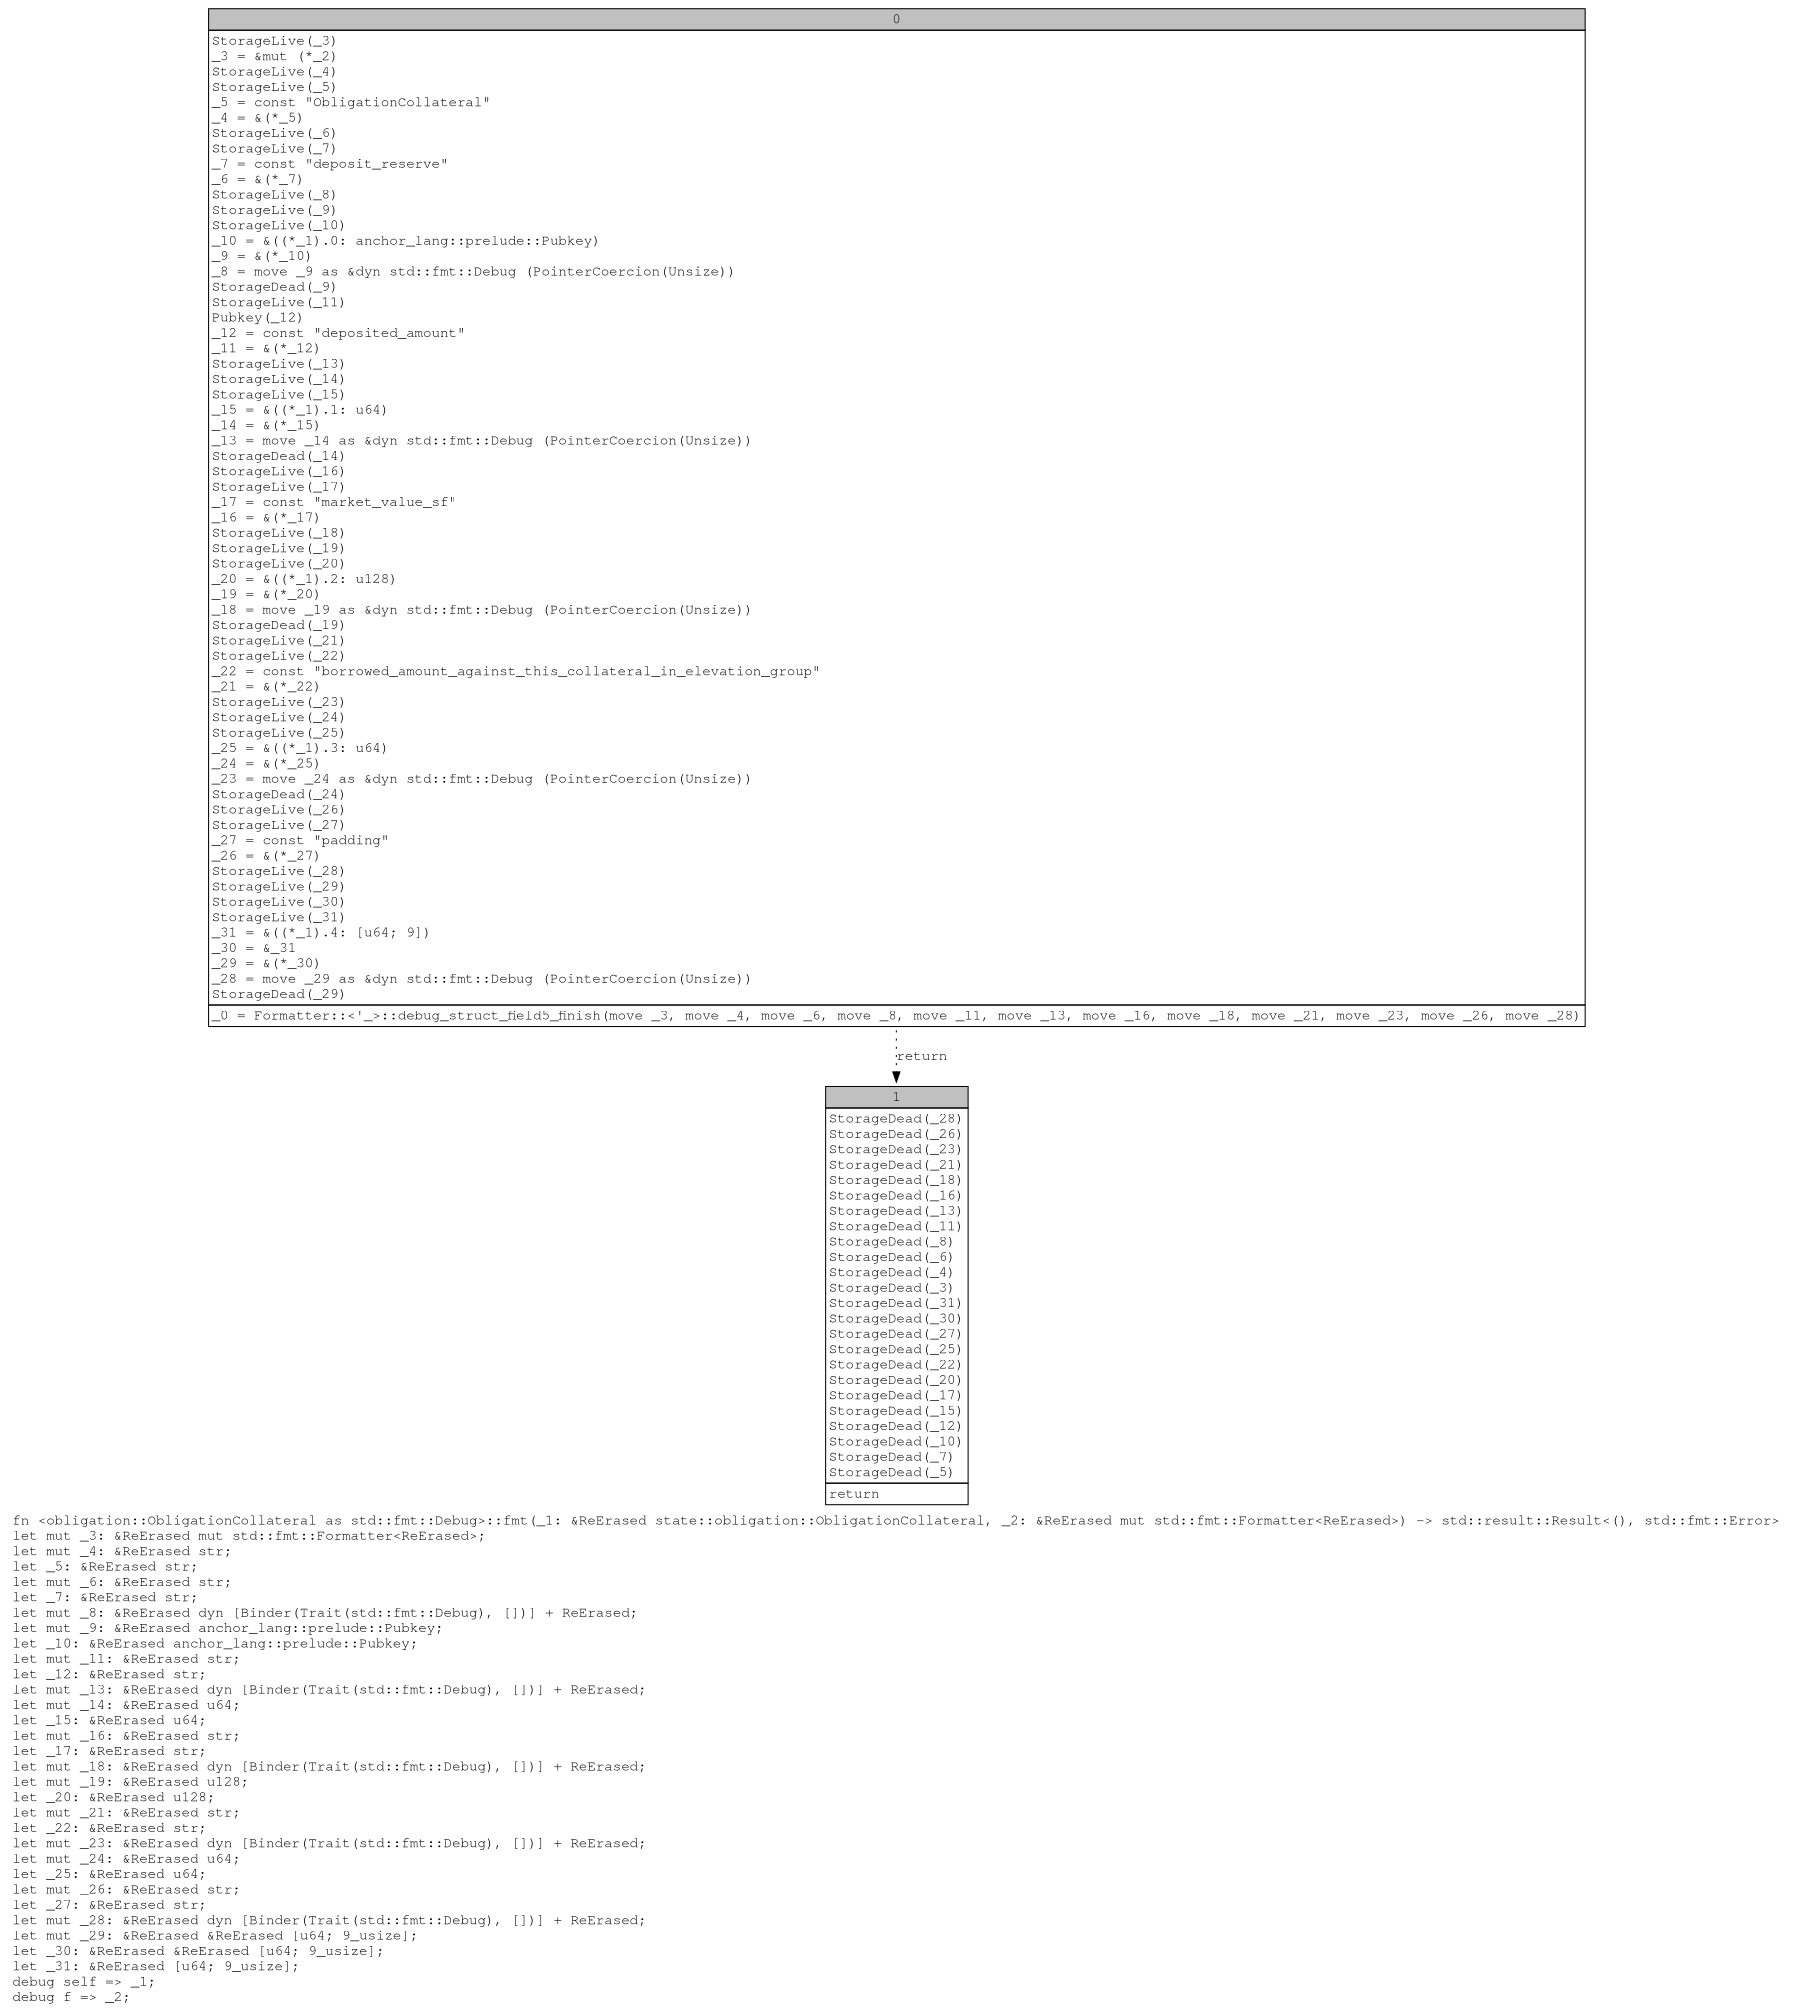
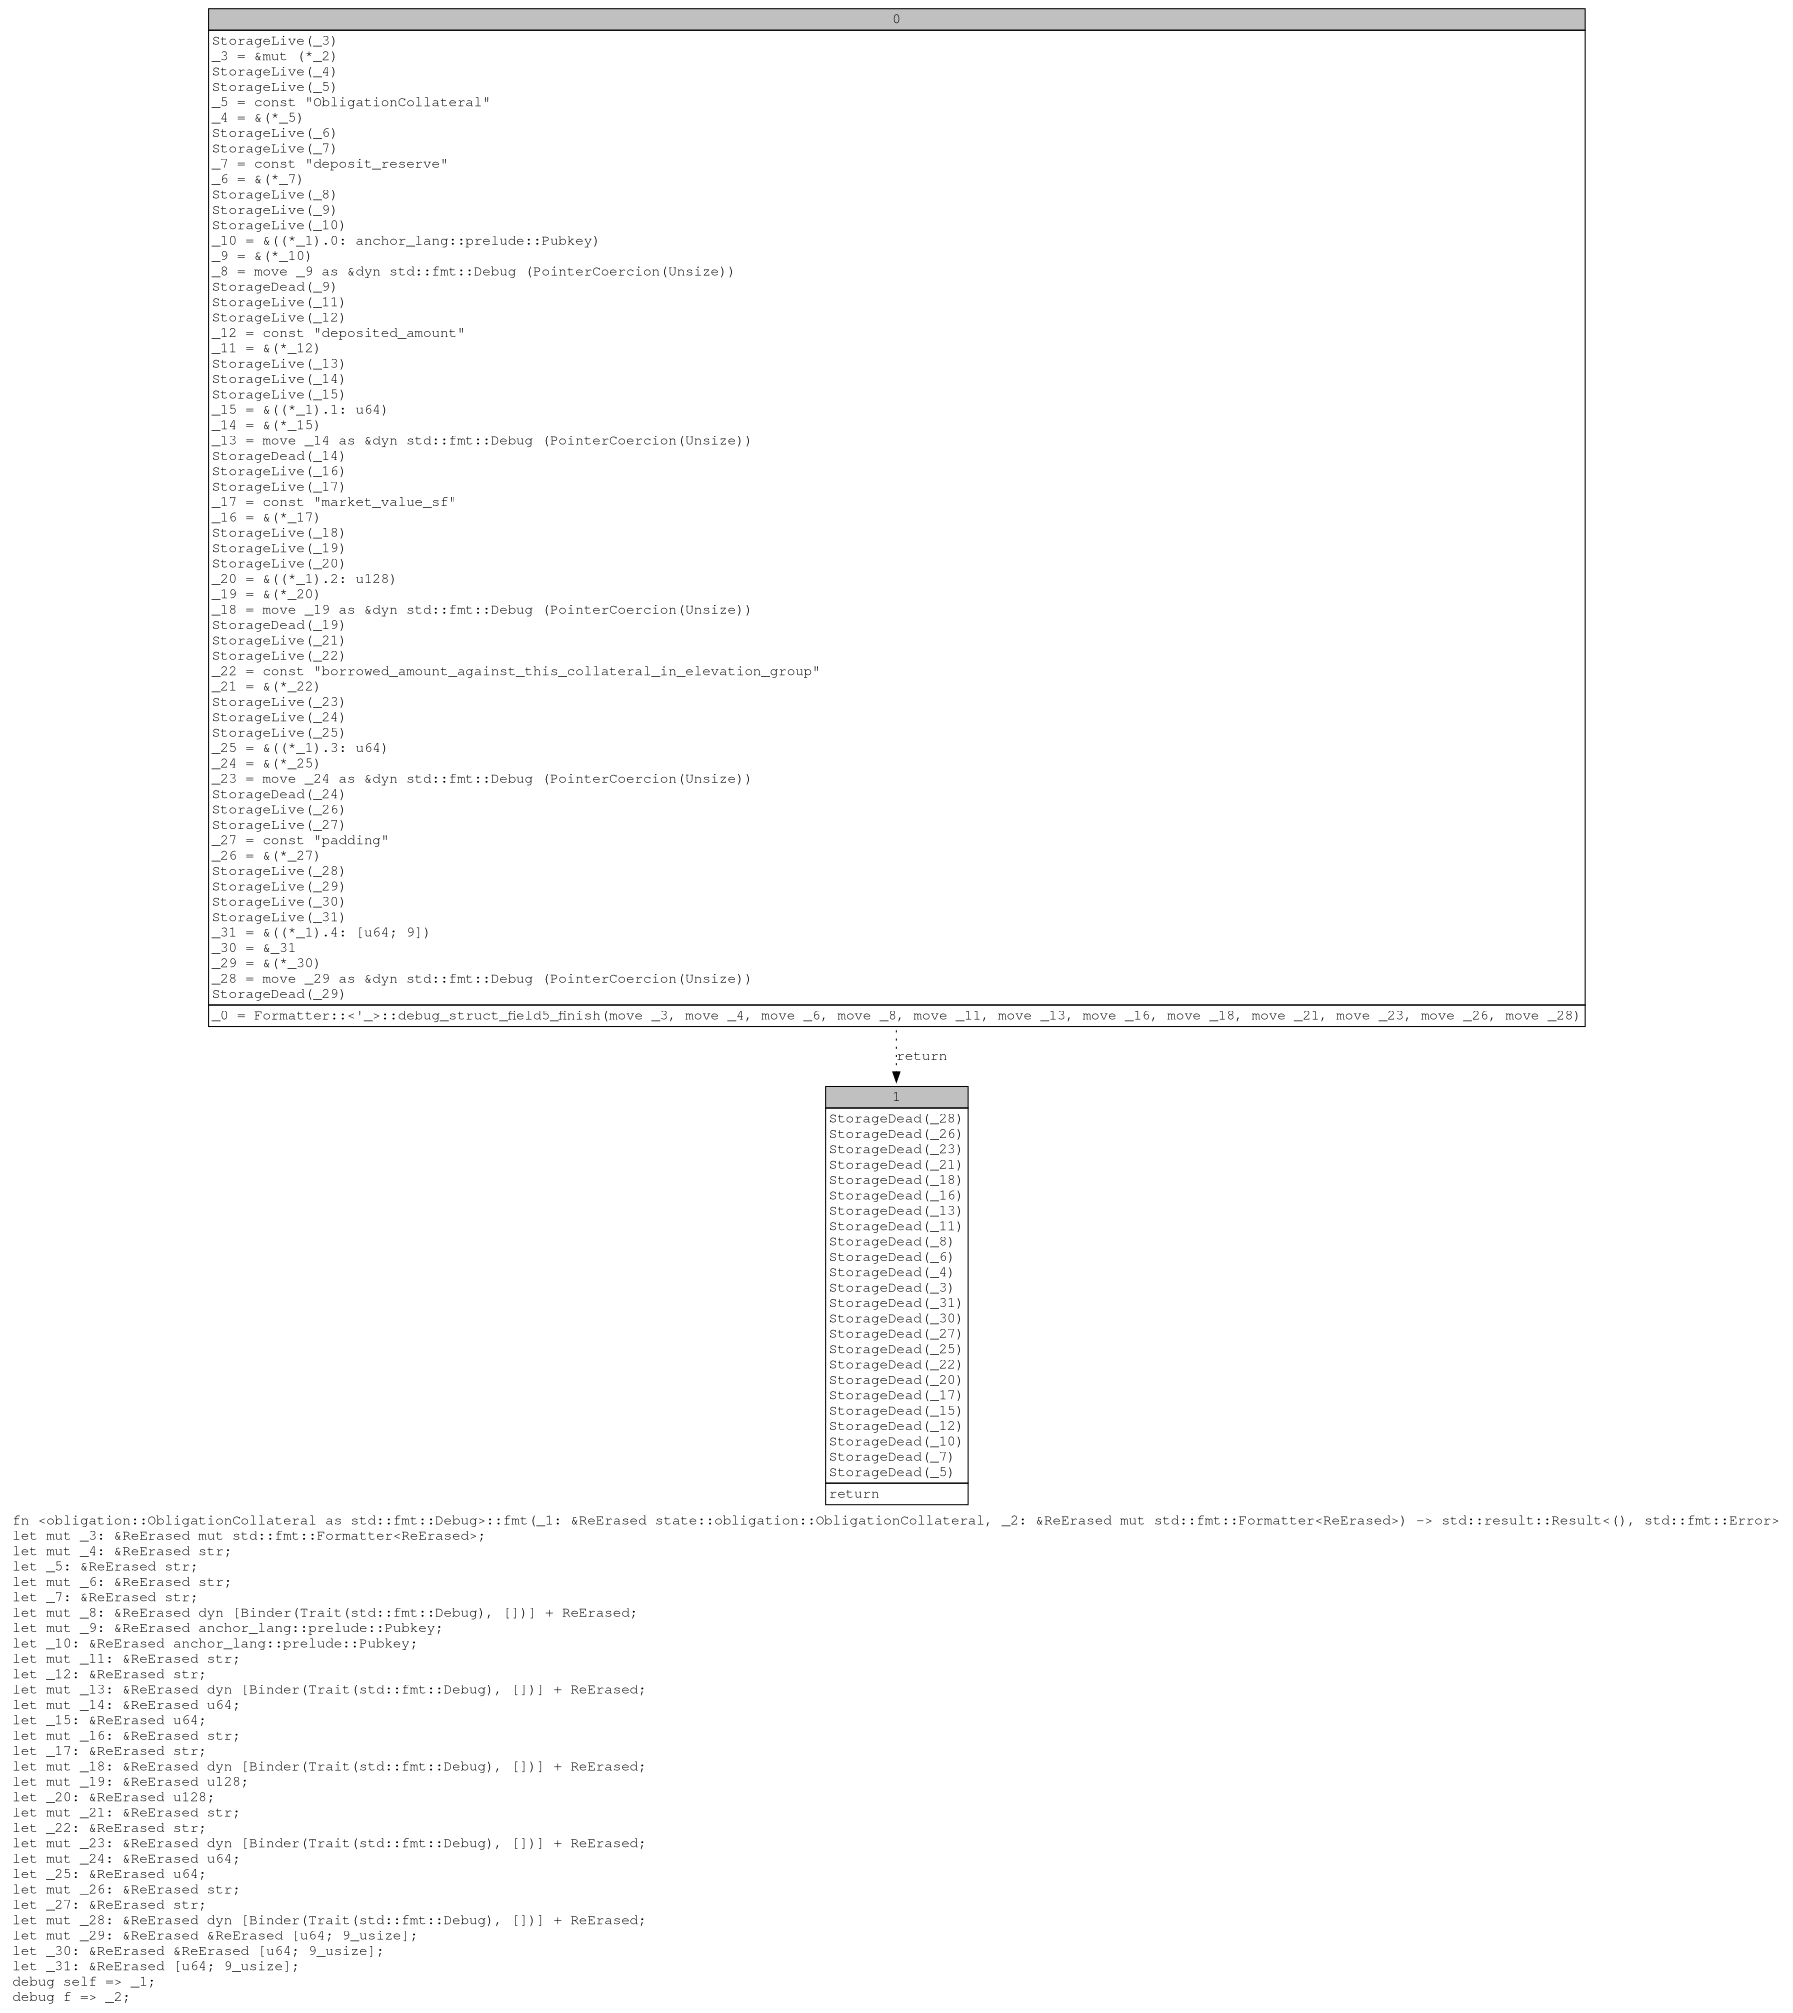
node "0": text "Pubkey(_12)" -> "StorageLive(_12)"
